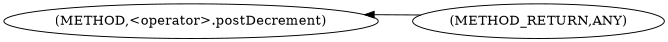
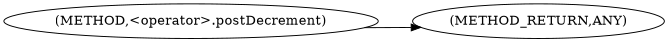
edge "(METHOD_RETURN,ANY)" -> "(METHOD,<operator>.postDecrement)": reversed
